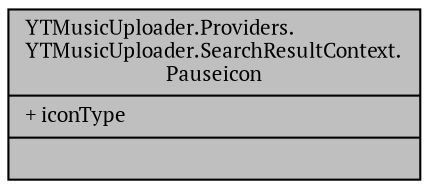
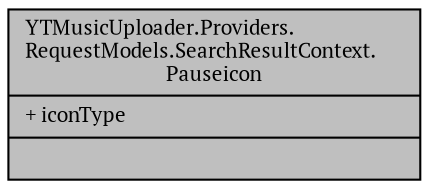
node "YTMusicUploader.Providers.": text "YTMusicUploader.SearchResultContext." -> "RequestModels.SearchResultContext."
